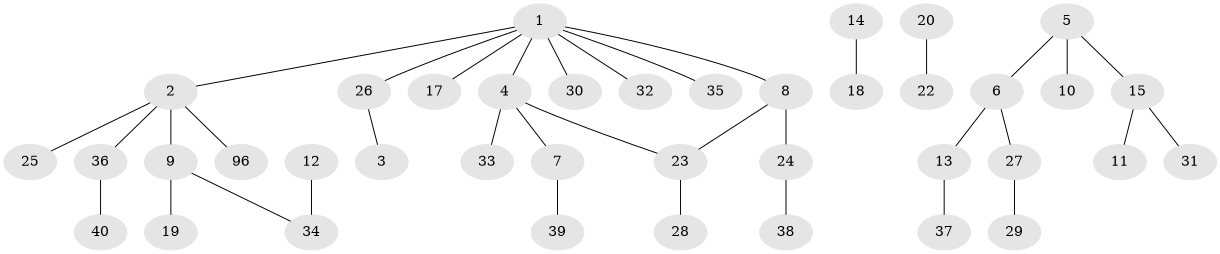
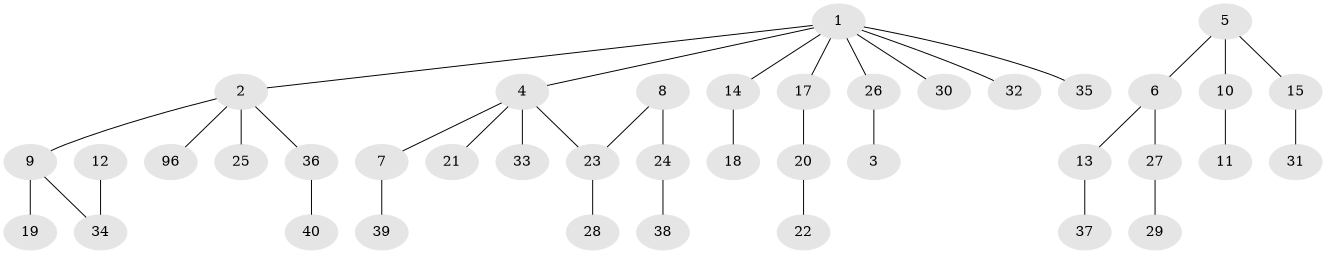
edge "1" -- "8": now "1" -- "14"
edge "17" -- "20": added
edge "15" -- "11": now "10" -- "11"
node "21": added
